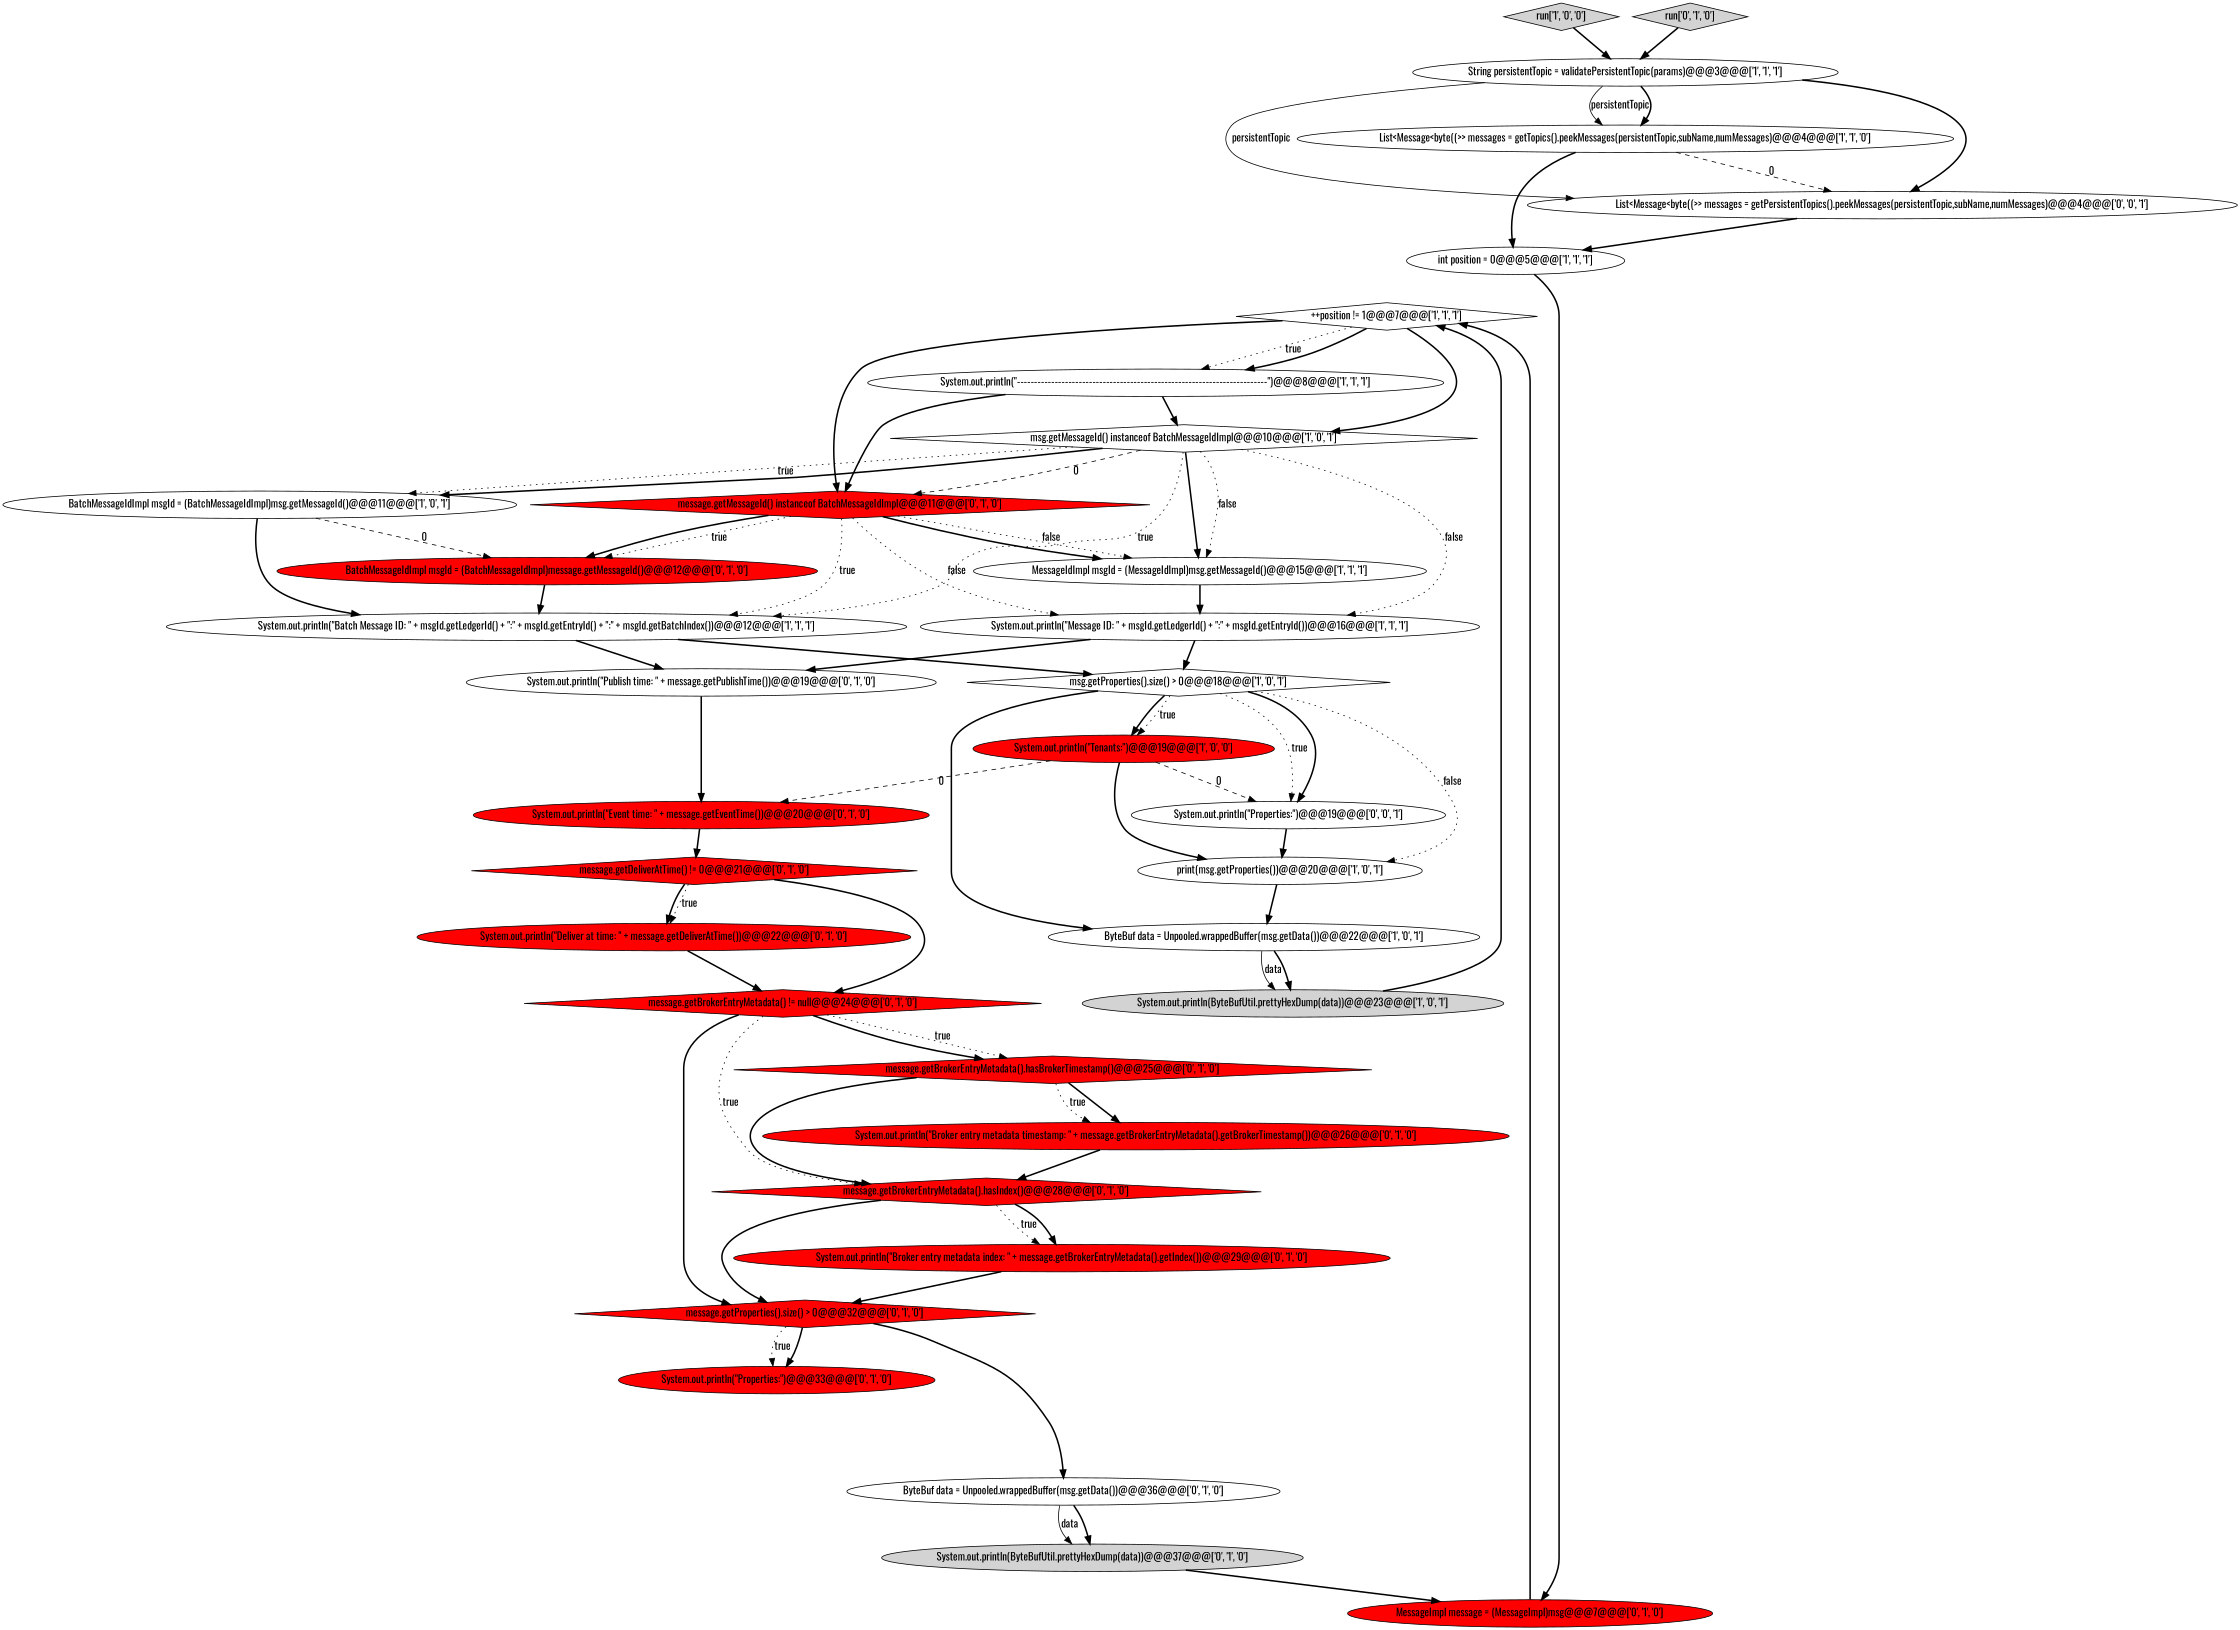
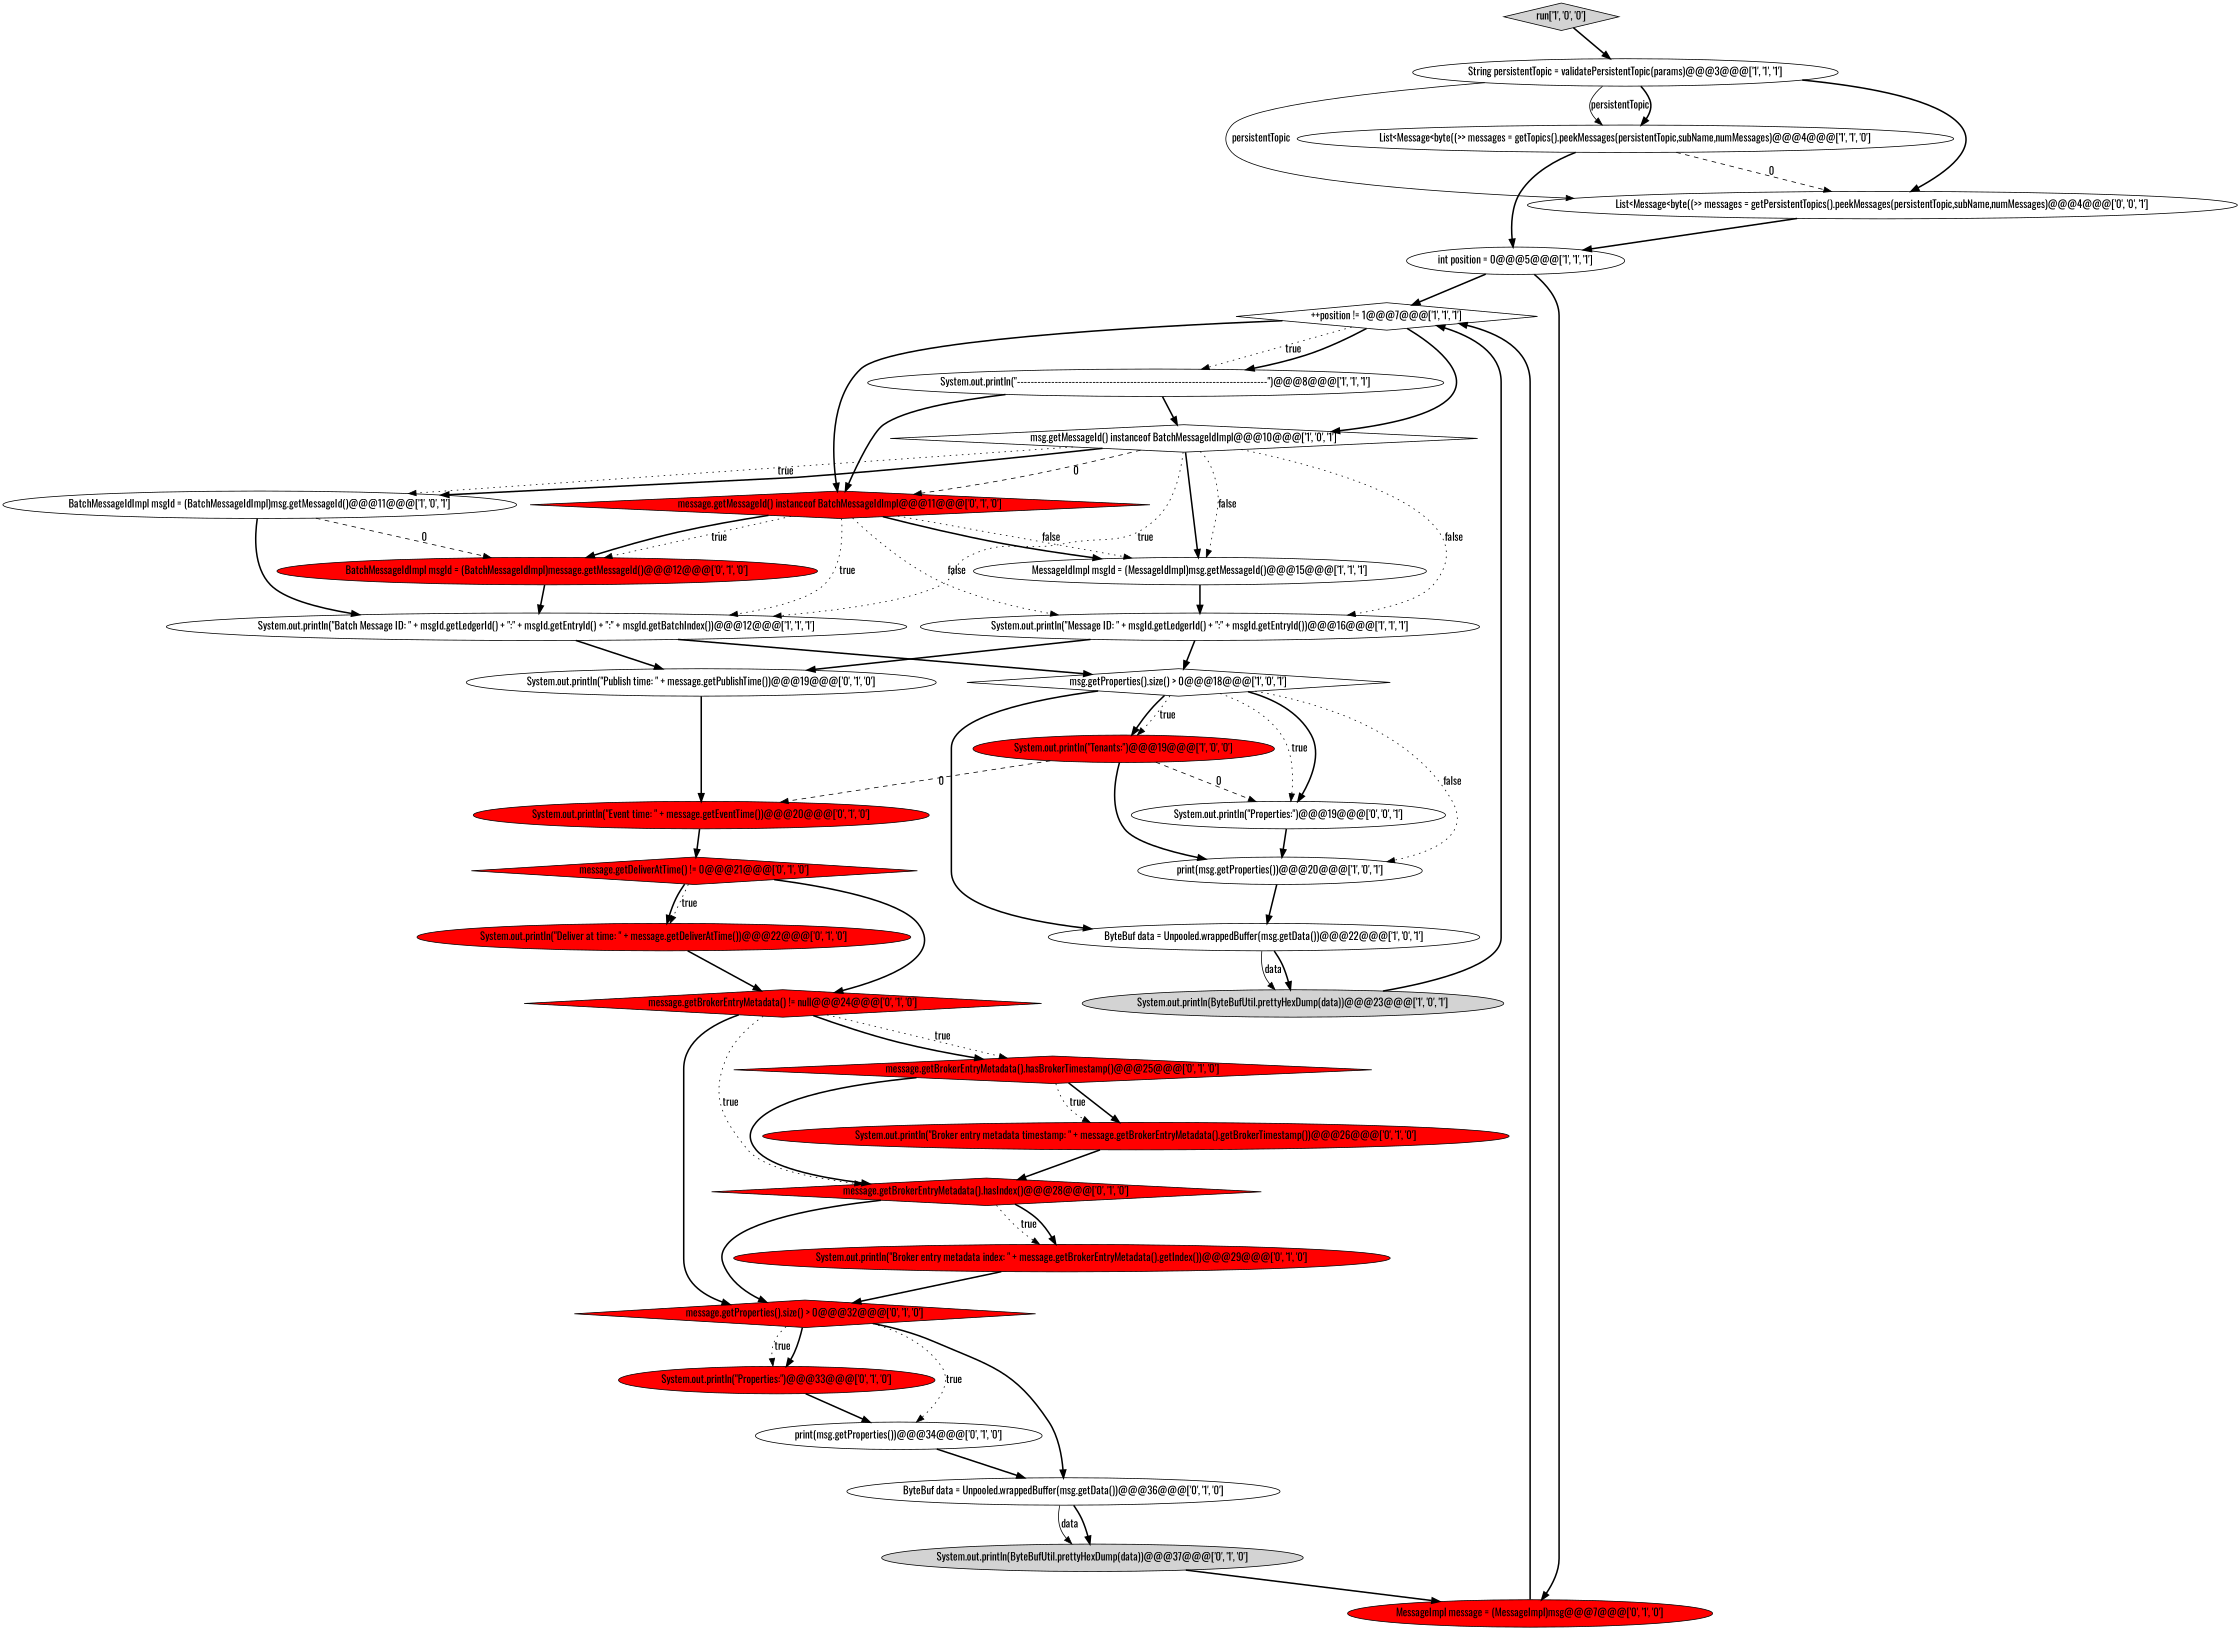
node "run['0', '1', '0']": removed
edge "int position = 0@@@5@@@['1', '1', '1']" -> "++position != 1@@@7@@@['1', '1', '1']": added
node "print(msg.getProperties())@@@34@@@['0', '1', '0']": added
